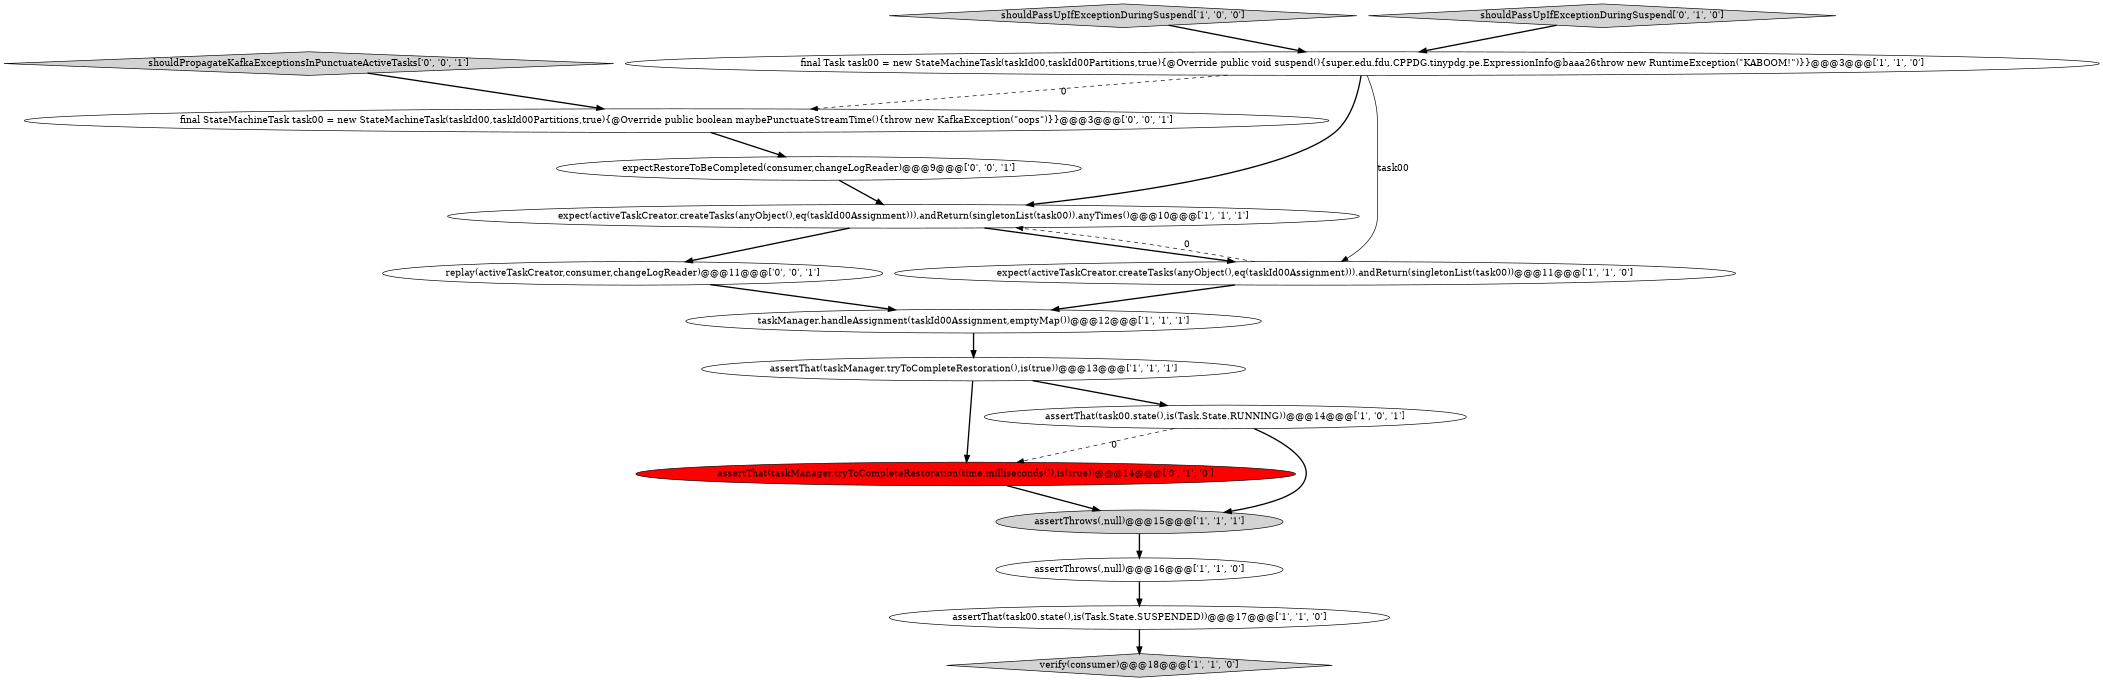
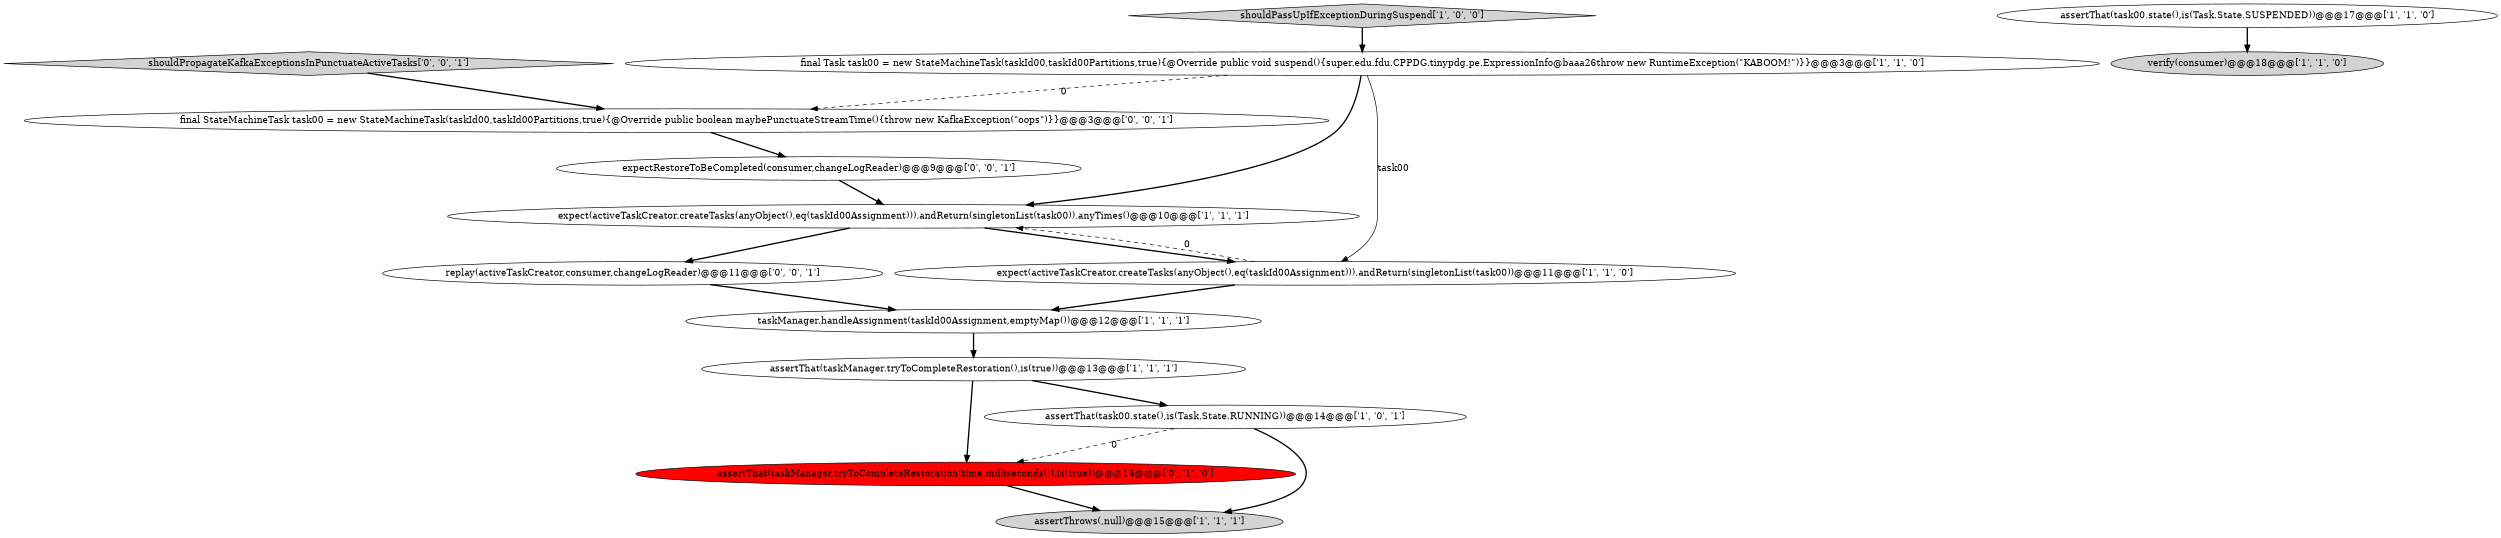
node "shouldPassUpIfExceptionDuringSuspend['0', '1', '0']": removed
node "assertThrows(,null)@@@16@@@['1', '1', '0']": removed
node "verify(consumer)@@@18@@@['1', '1', '0']": shape diamond -> ellipse
